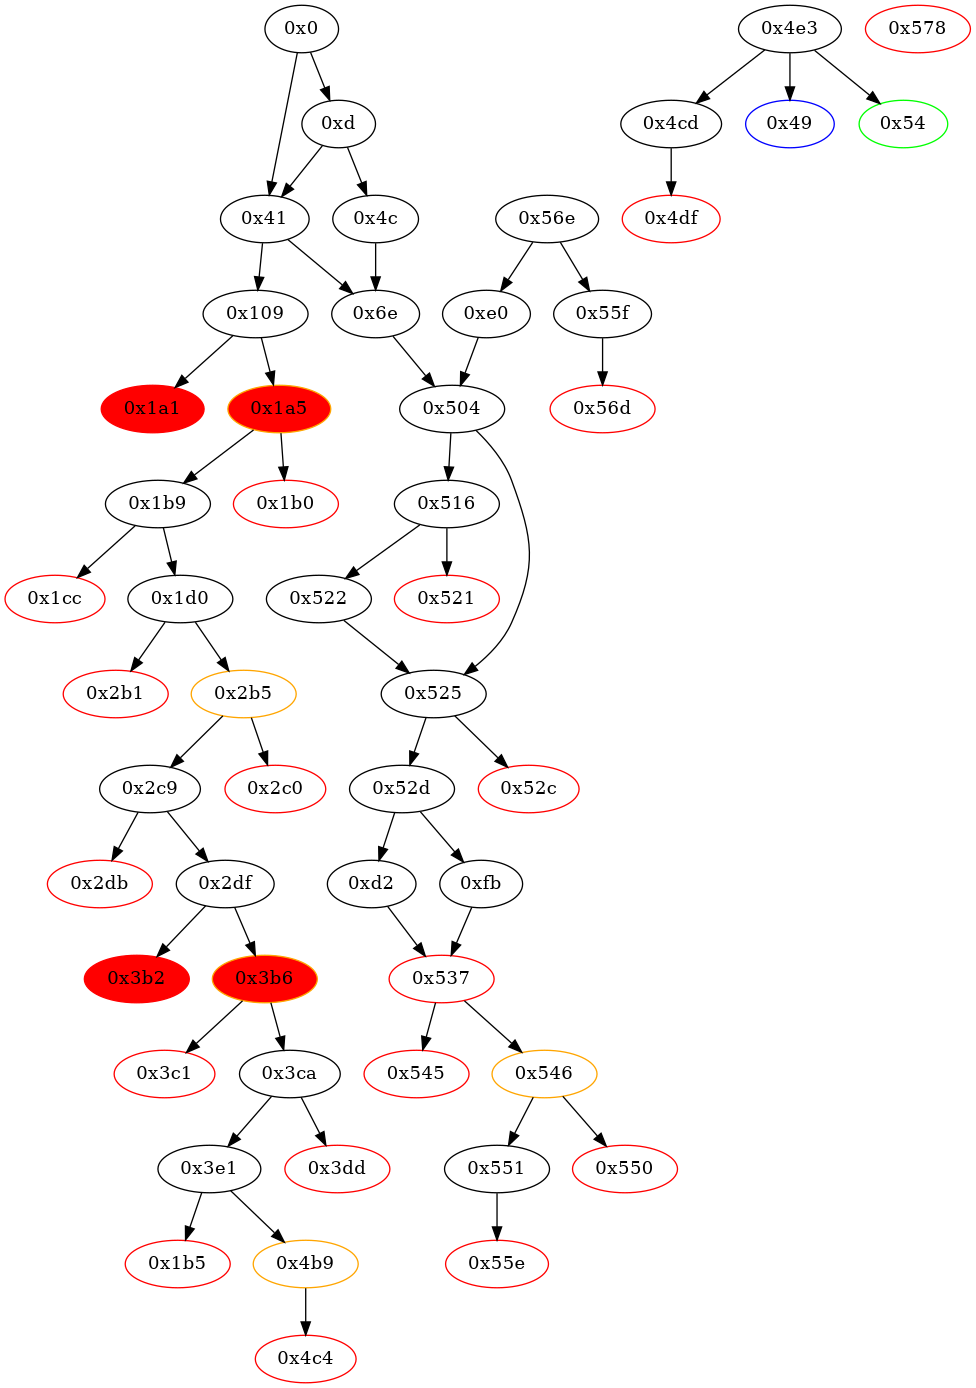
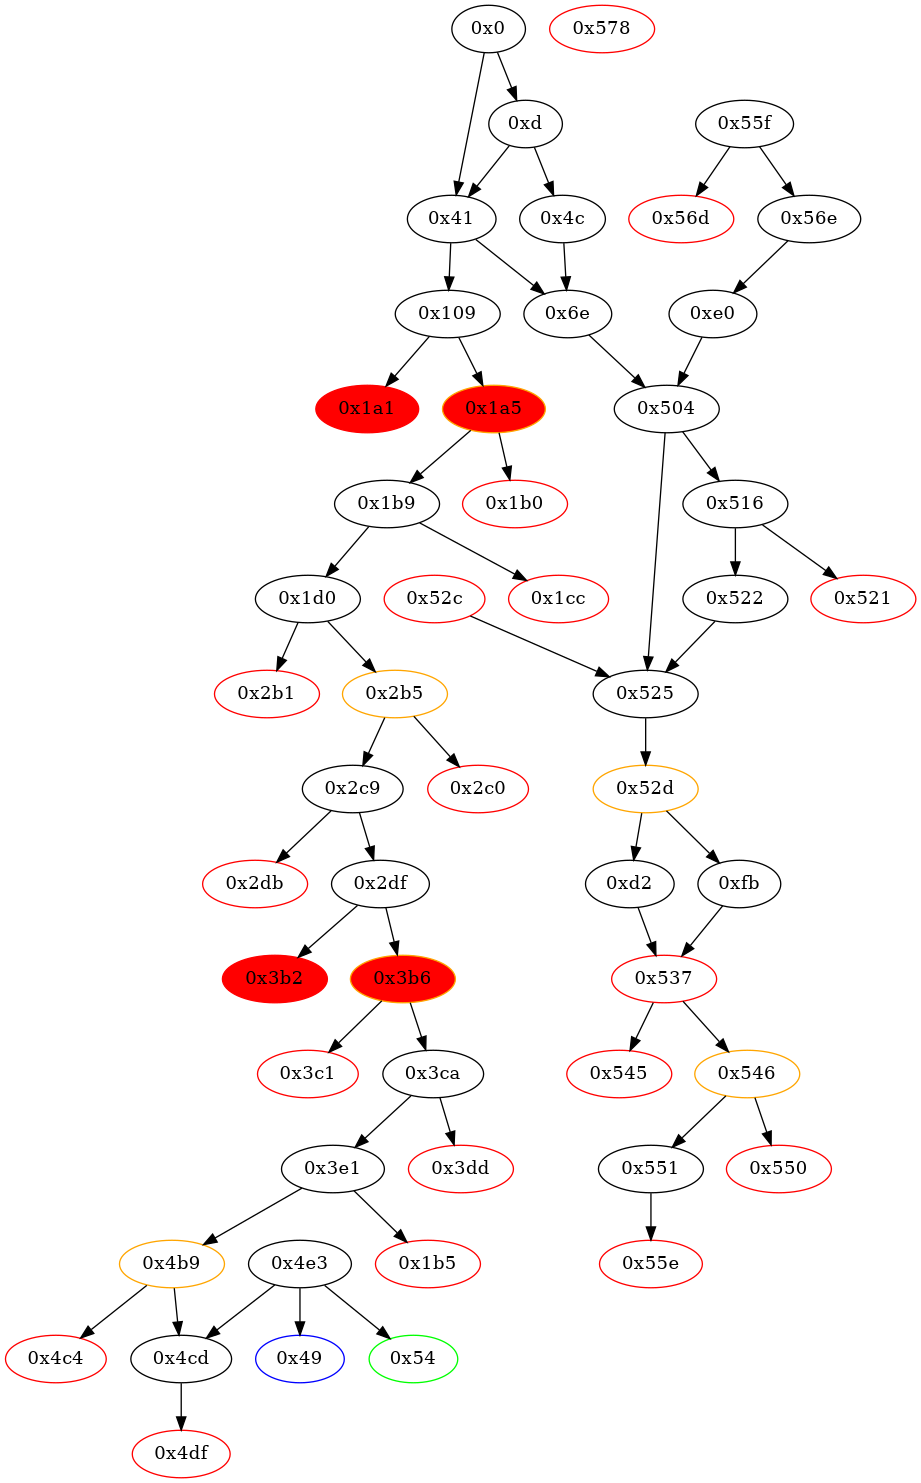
edge "0x56e" -> "0x55f": reversed
edge "0x525" -> "0x52c": reversed
node "0x52d": color black -> orange
edge "0x4b9" -> "0x4cd": added
